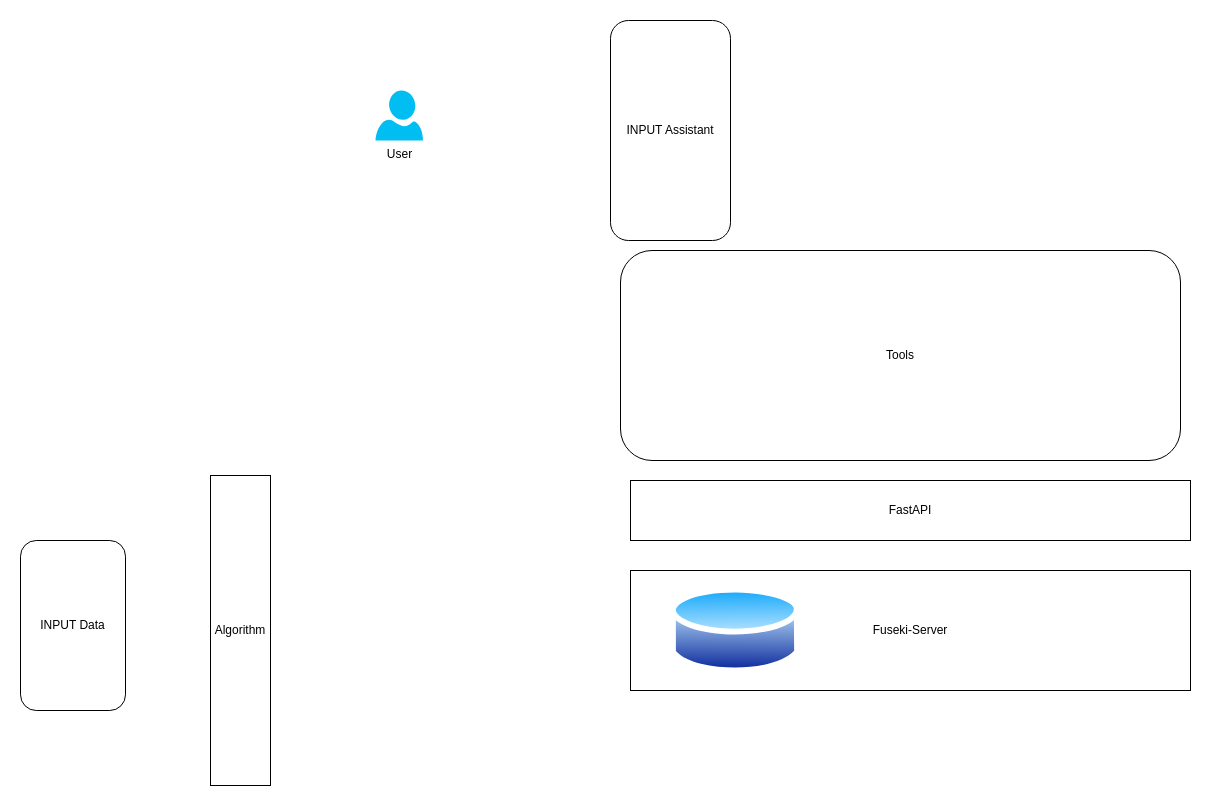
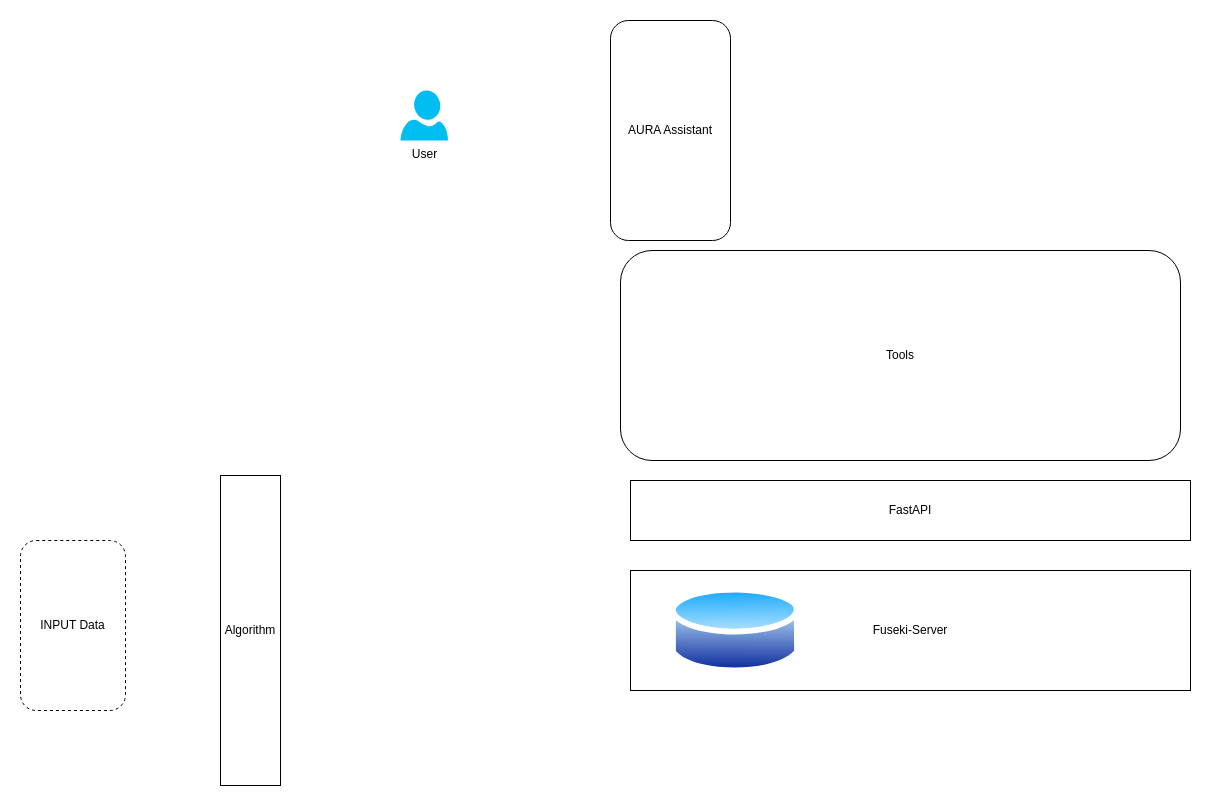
node "User": moved (399, 116) -> (424, 116)
node "INPUT Assistant": label "INPUT Assistant" -> "AURA Assistant"
node "INPUT Data": style solid -> dashed
node "Algorithm": moved (241, 631) -> (251, 631)
